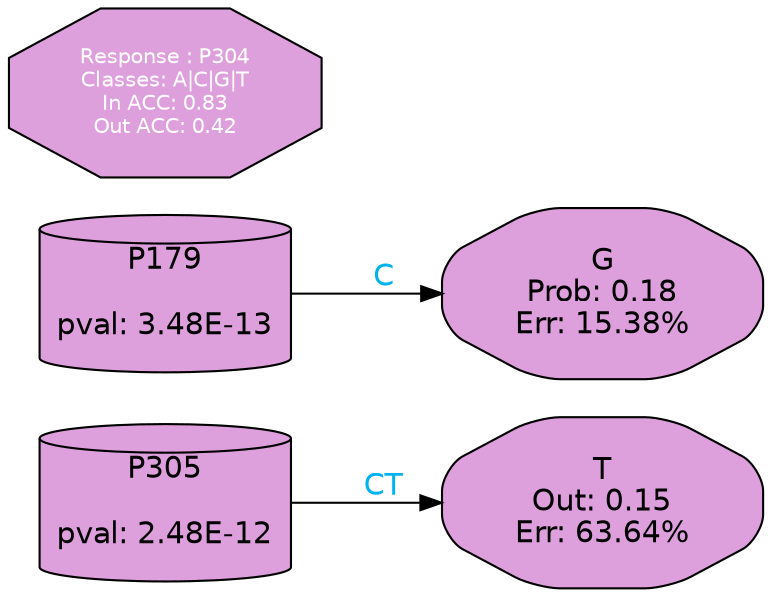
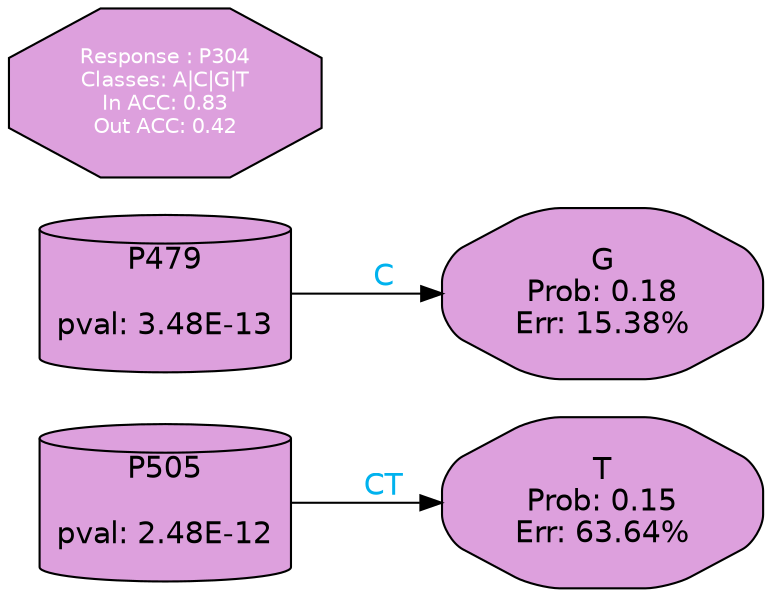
node "P179 pval: 3.48E-13": label "P179 pval: 3.48E-13" -> "P479 pval: 3.48E-13"
node "P305 pval: 2.48E-12": label "P305 pval: 2.48E-12" -> "P505 pval: 2.48E-12"
node "T Out: 0.15 Err: 63.64%": label "T Out: 0.15 Err: 63.64%" -> "T Prob: 0.15 Err: 63.64%"
